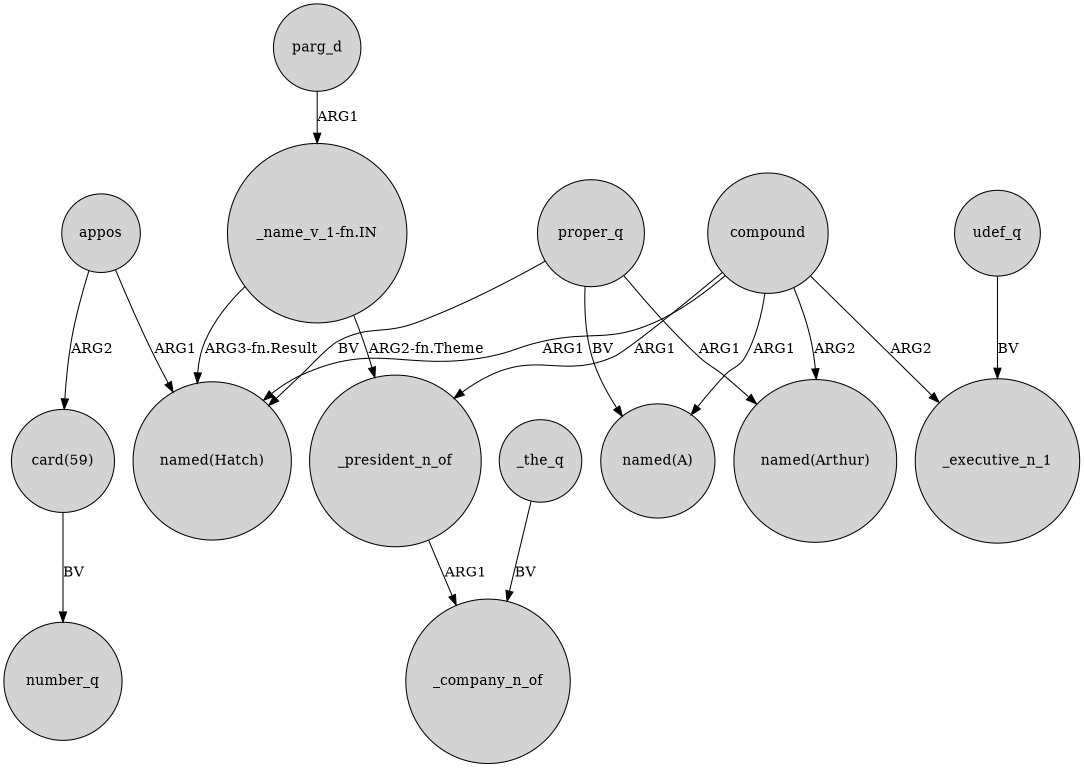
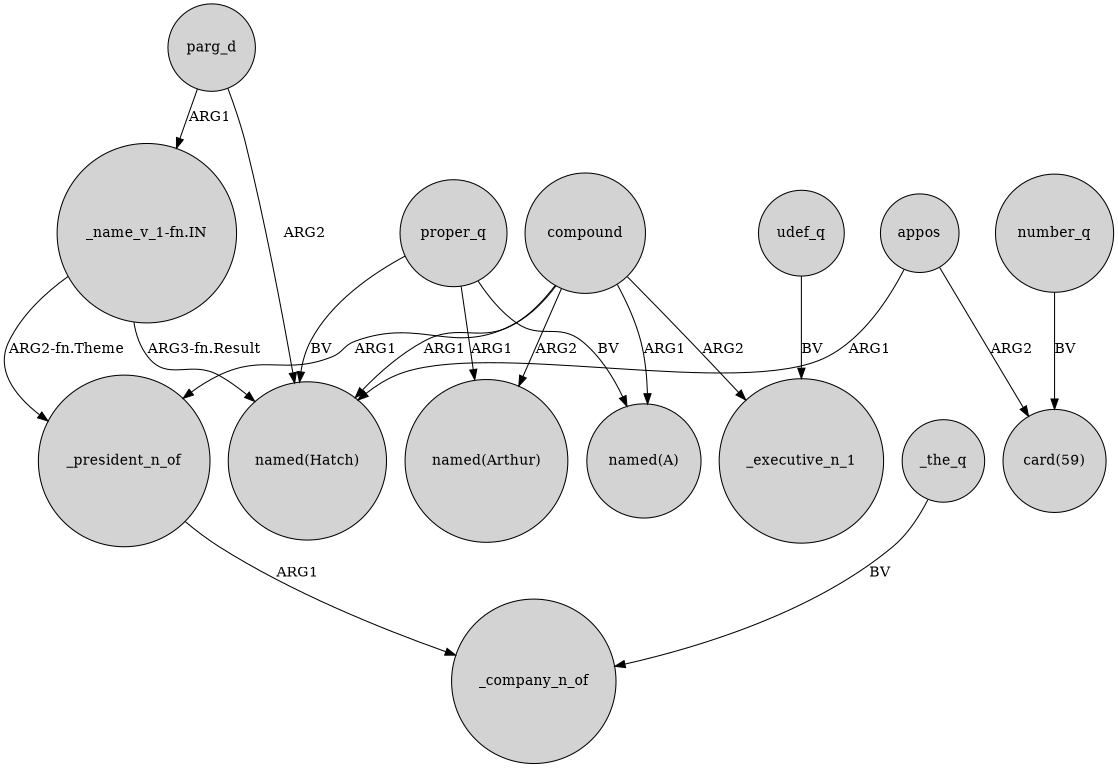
edge "parg_d" -> "named(Hatch)": added, label "ARG2"
edge "card(59)" -> "number_q": reversed
